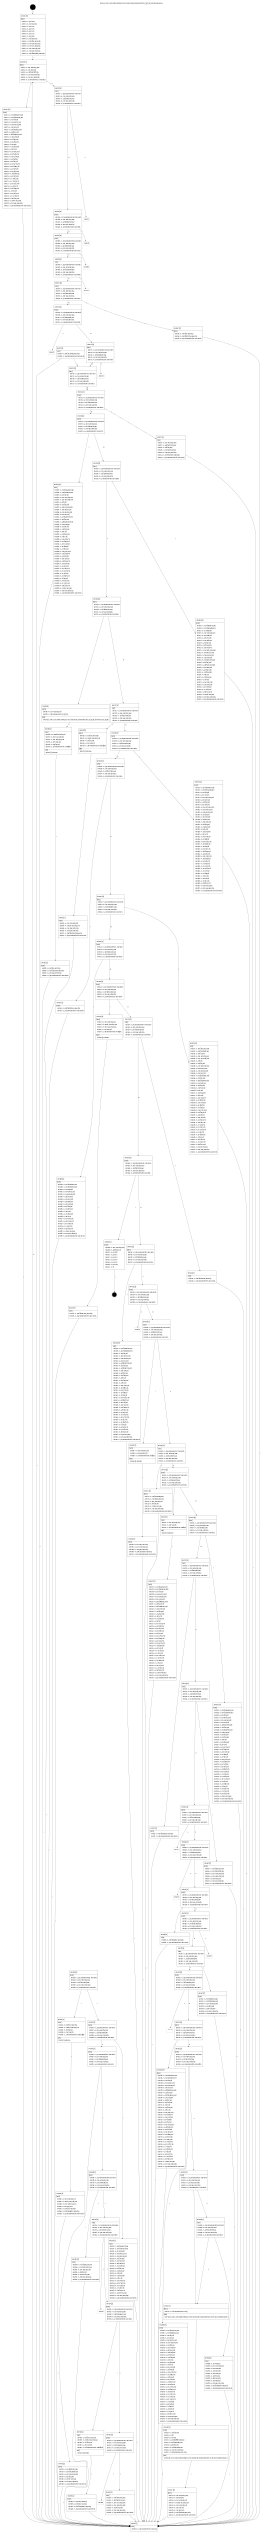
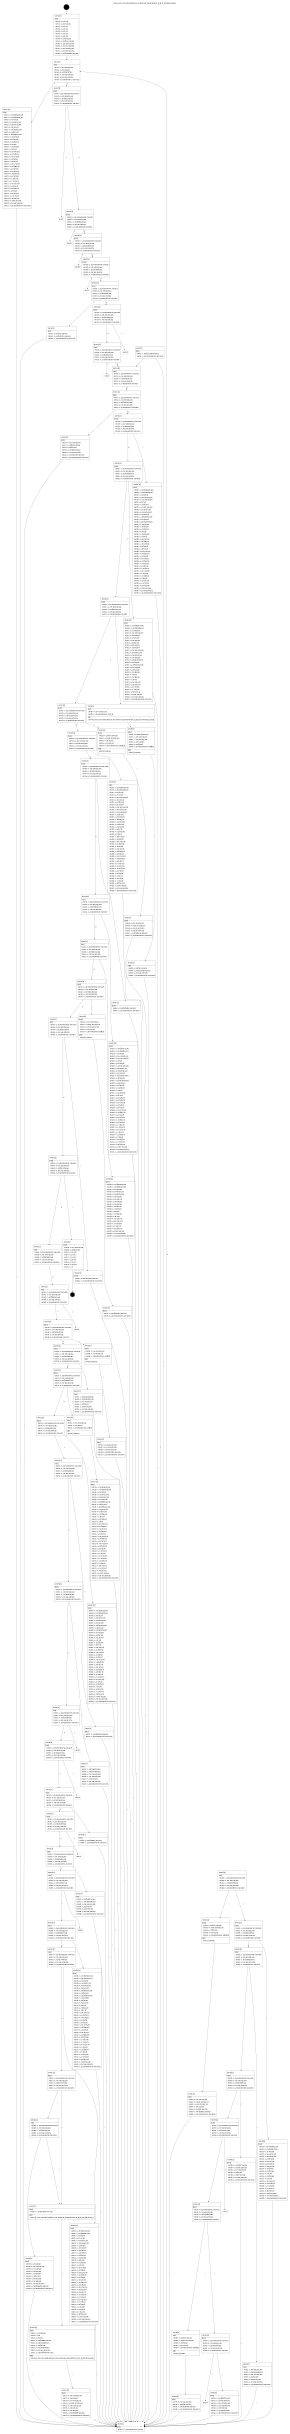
node "0x401e78 [144]": removed
